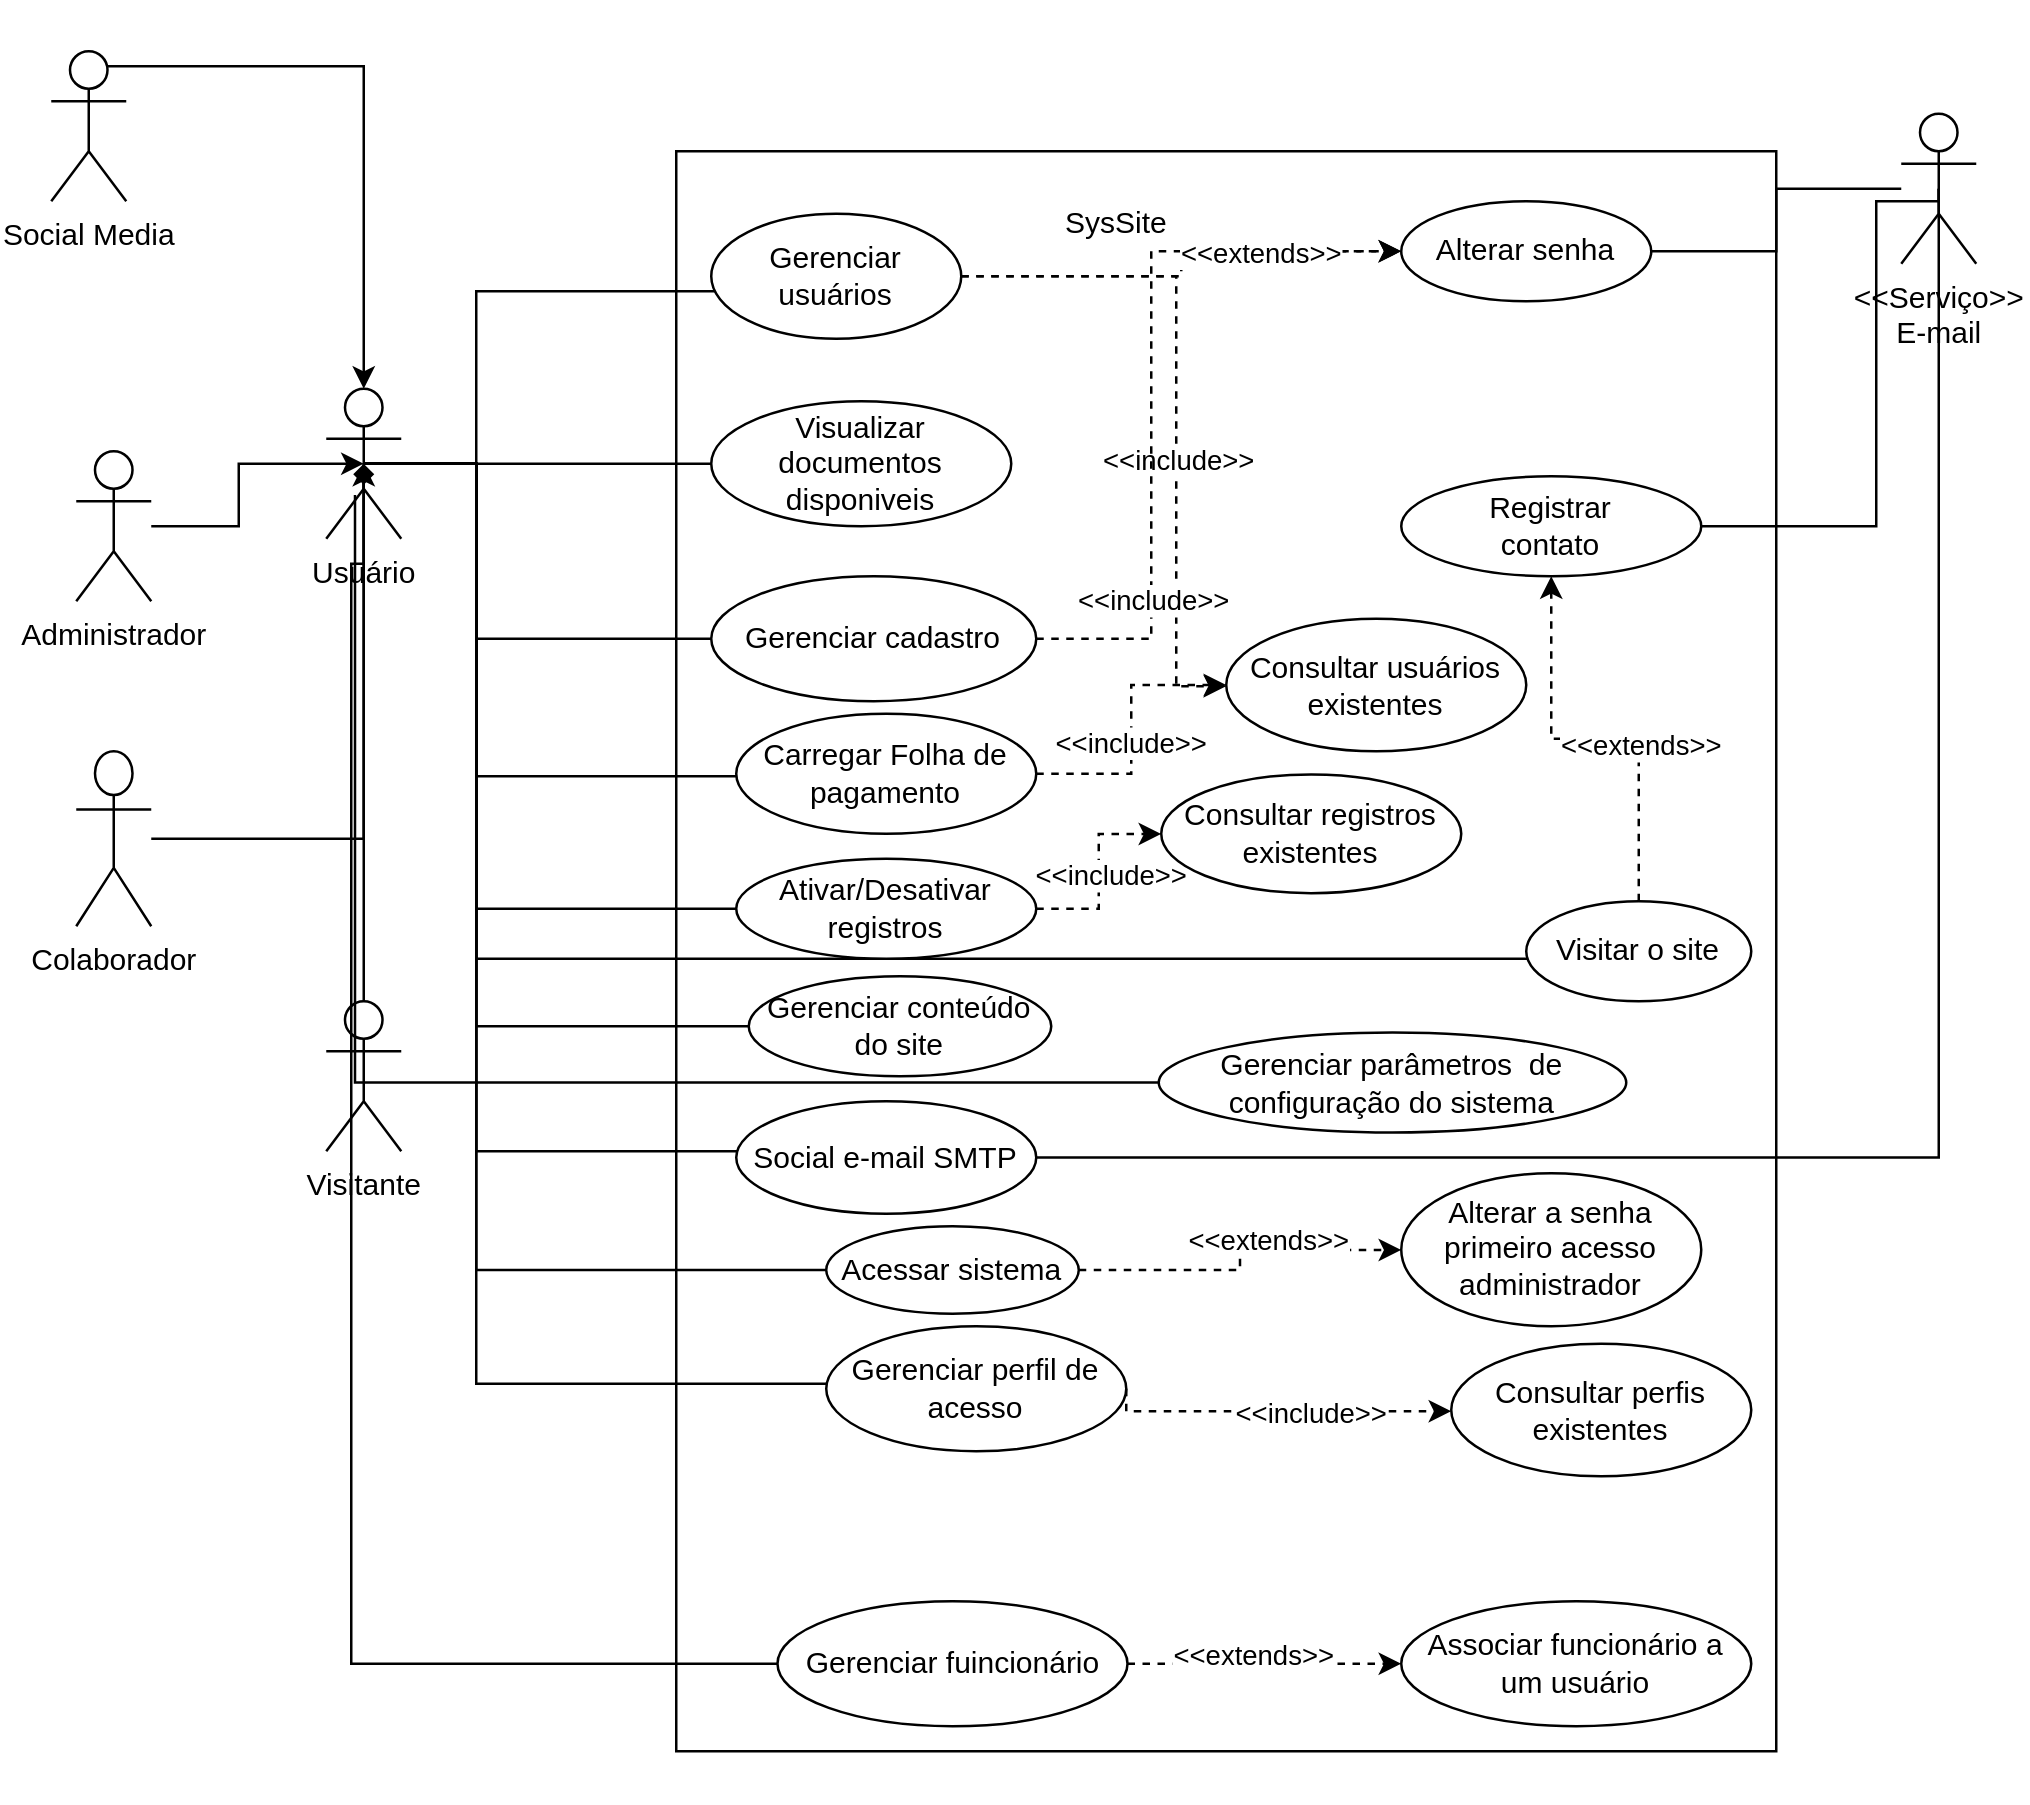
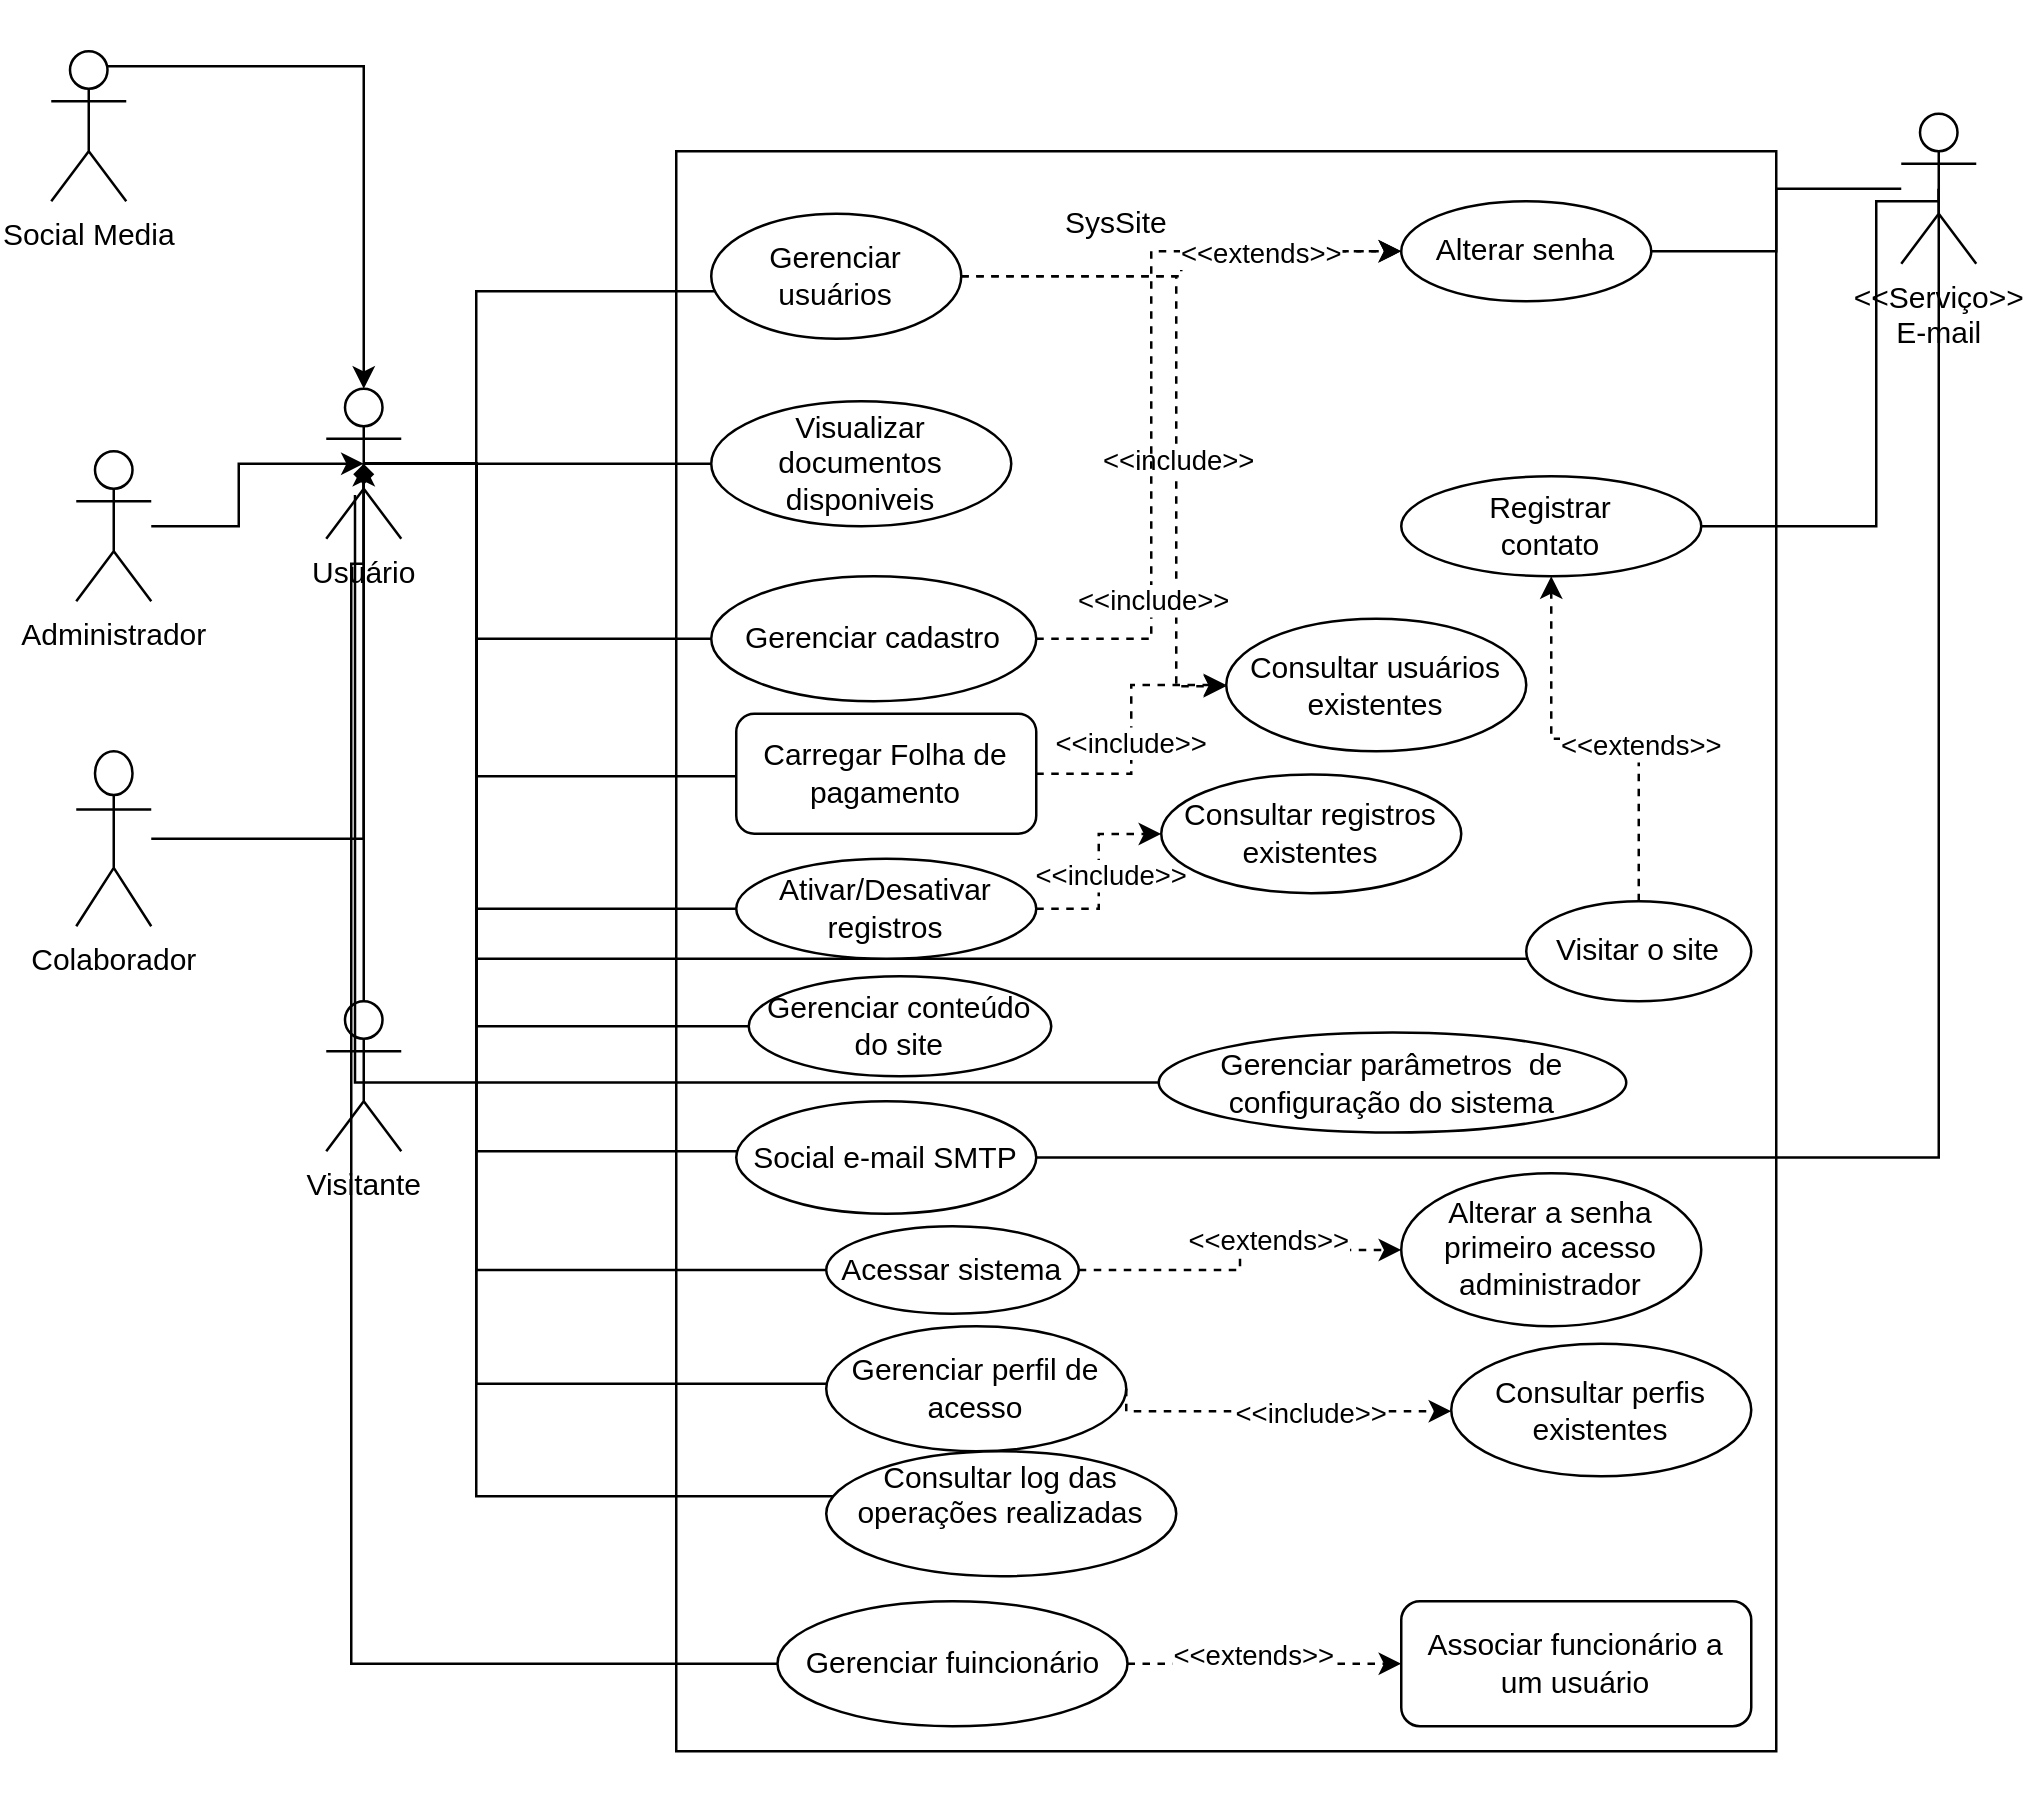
node "Carregar Folha de pagamento": shape ellipse -> rounded rectangle
edge "Usuário" -- "Consultar log das operações realizadas": added
node "Consultar log das operações realizadas": added
node "Associar funcionário a um usuário": shape ellipse -> rounded rectangle
